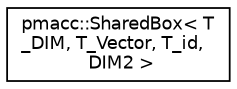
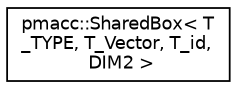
node "pmacc::SharedBox< T _DIM, T_Vector, T_id, DIM2 >": label "pmacc::SharedBox< T _DIM, T_Vector, T_id, DIM2 >" -> "pmacc::SharedBox< T _TYPE, T_Vector, T_id, DIM2 >"
